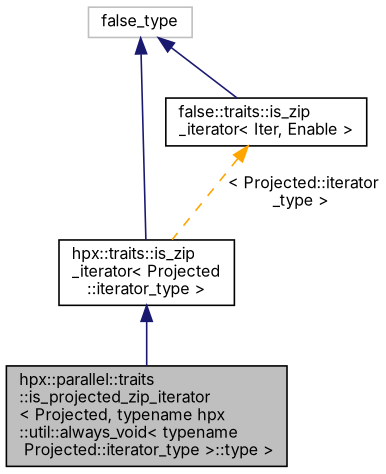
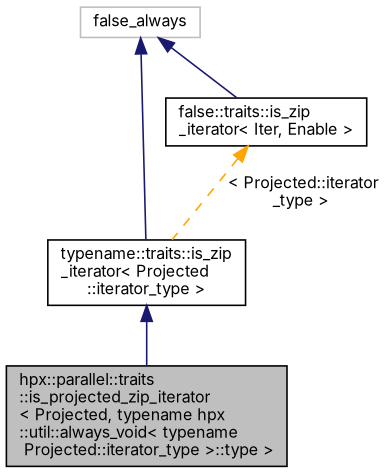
node "false_type": label "false_type" -> "false_always"
node "hpx::traits::is_zip _iterator< Projected ::iterator_type >": label "hpx::traits::is_zip _iterator< Projected ::iterator_type >" -> "typename::traits::is_zip _iterator< Projected ::iterator_type >"
